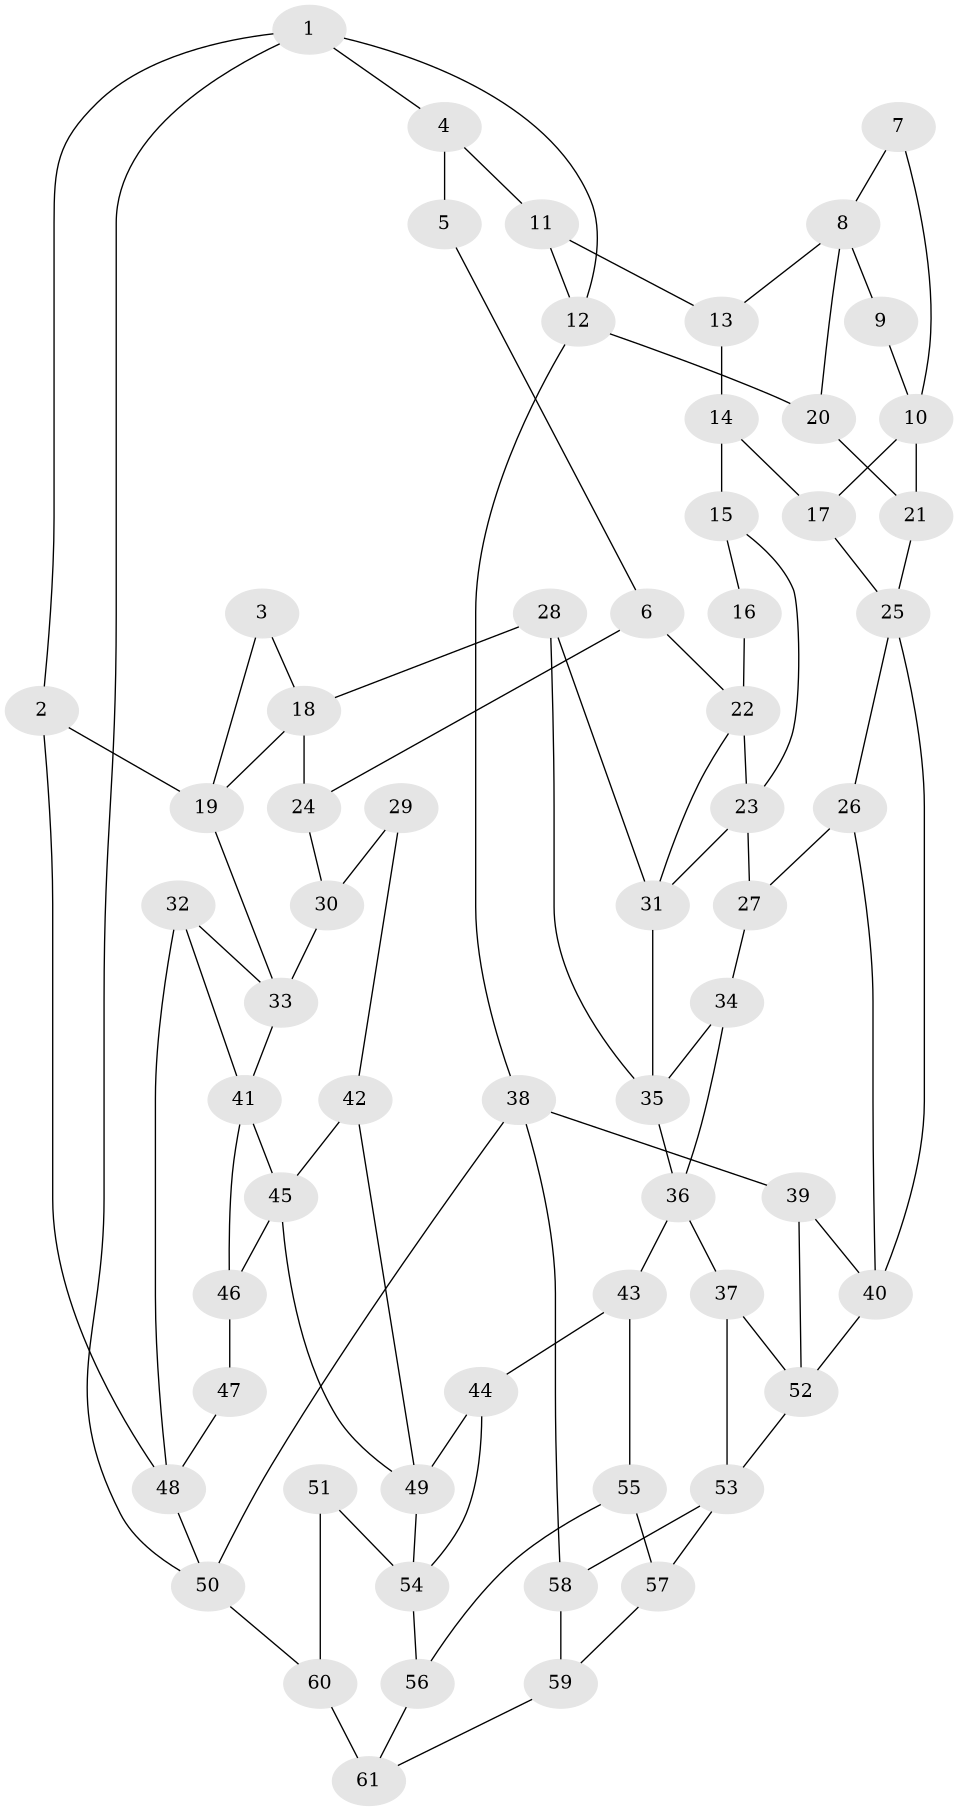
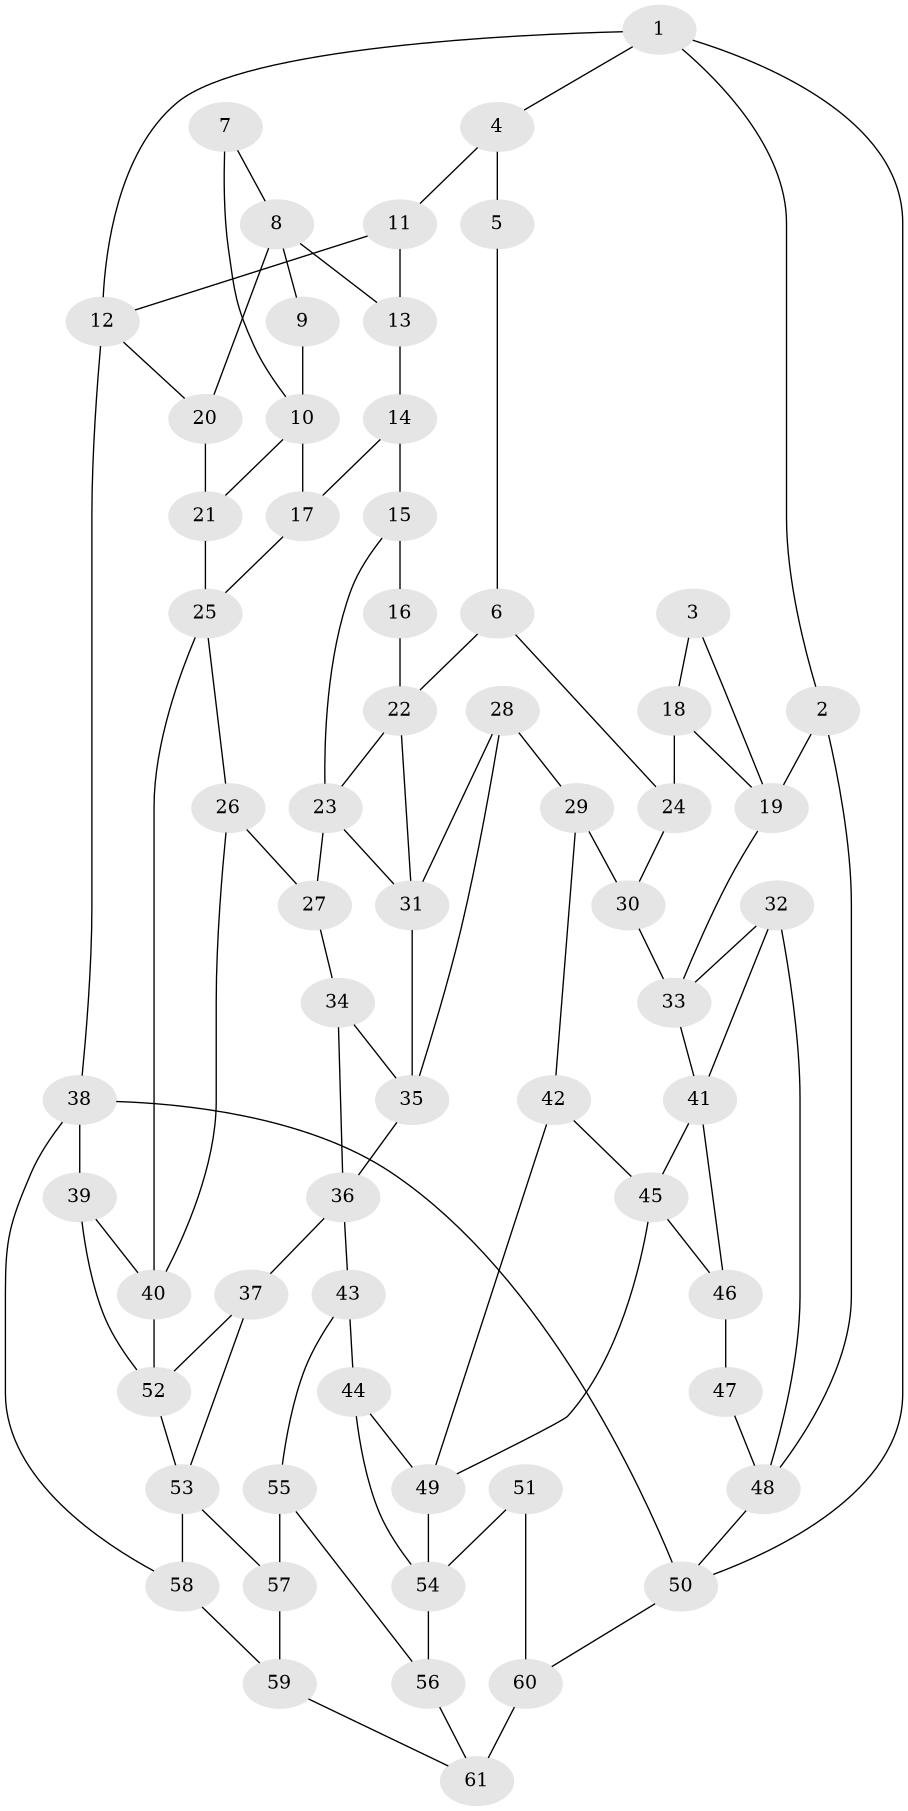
edge "28" -- "18": now "28" -- "29"
